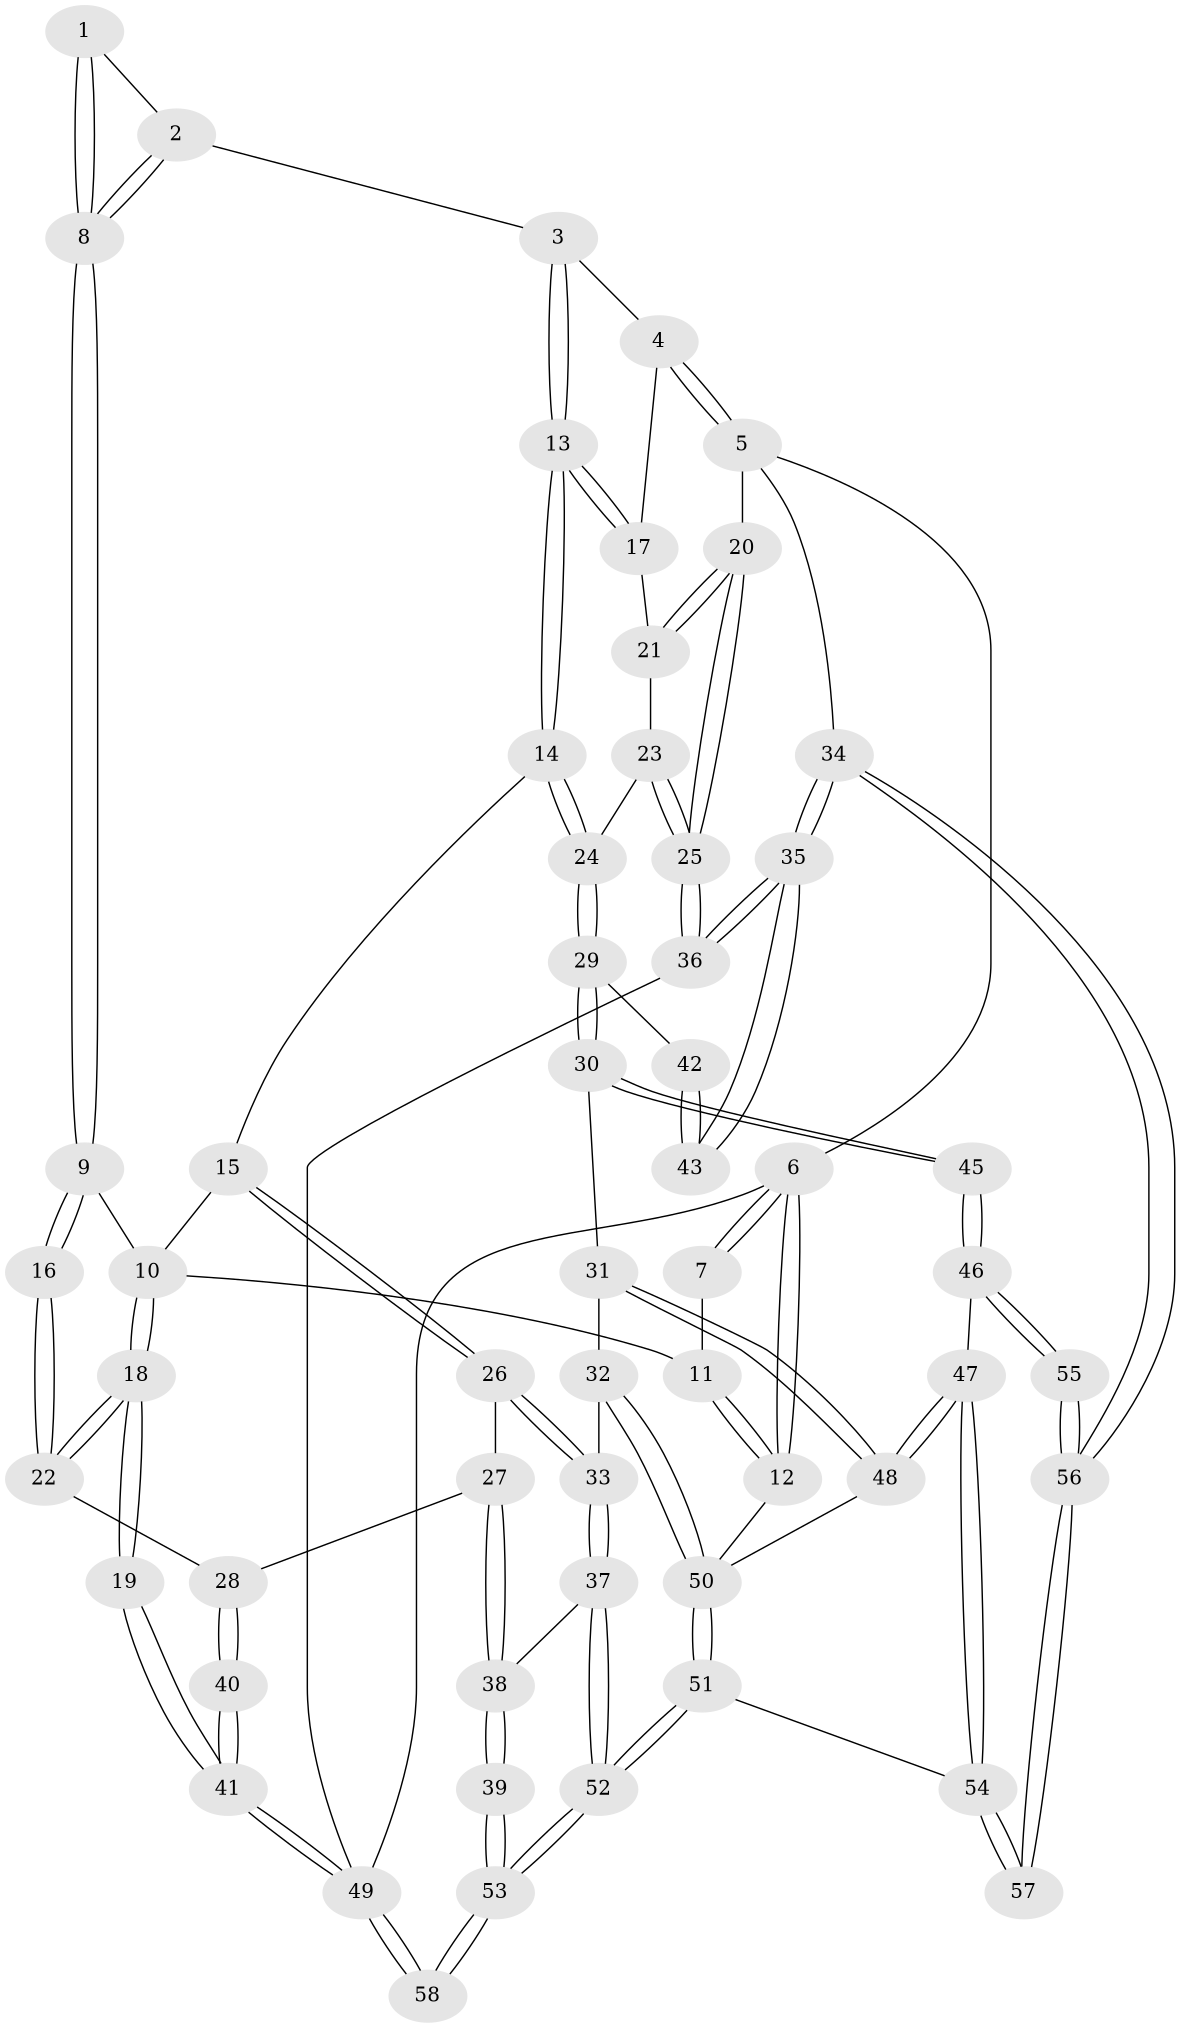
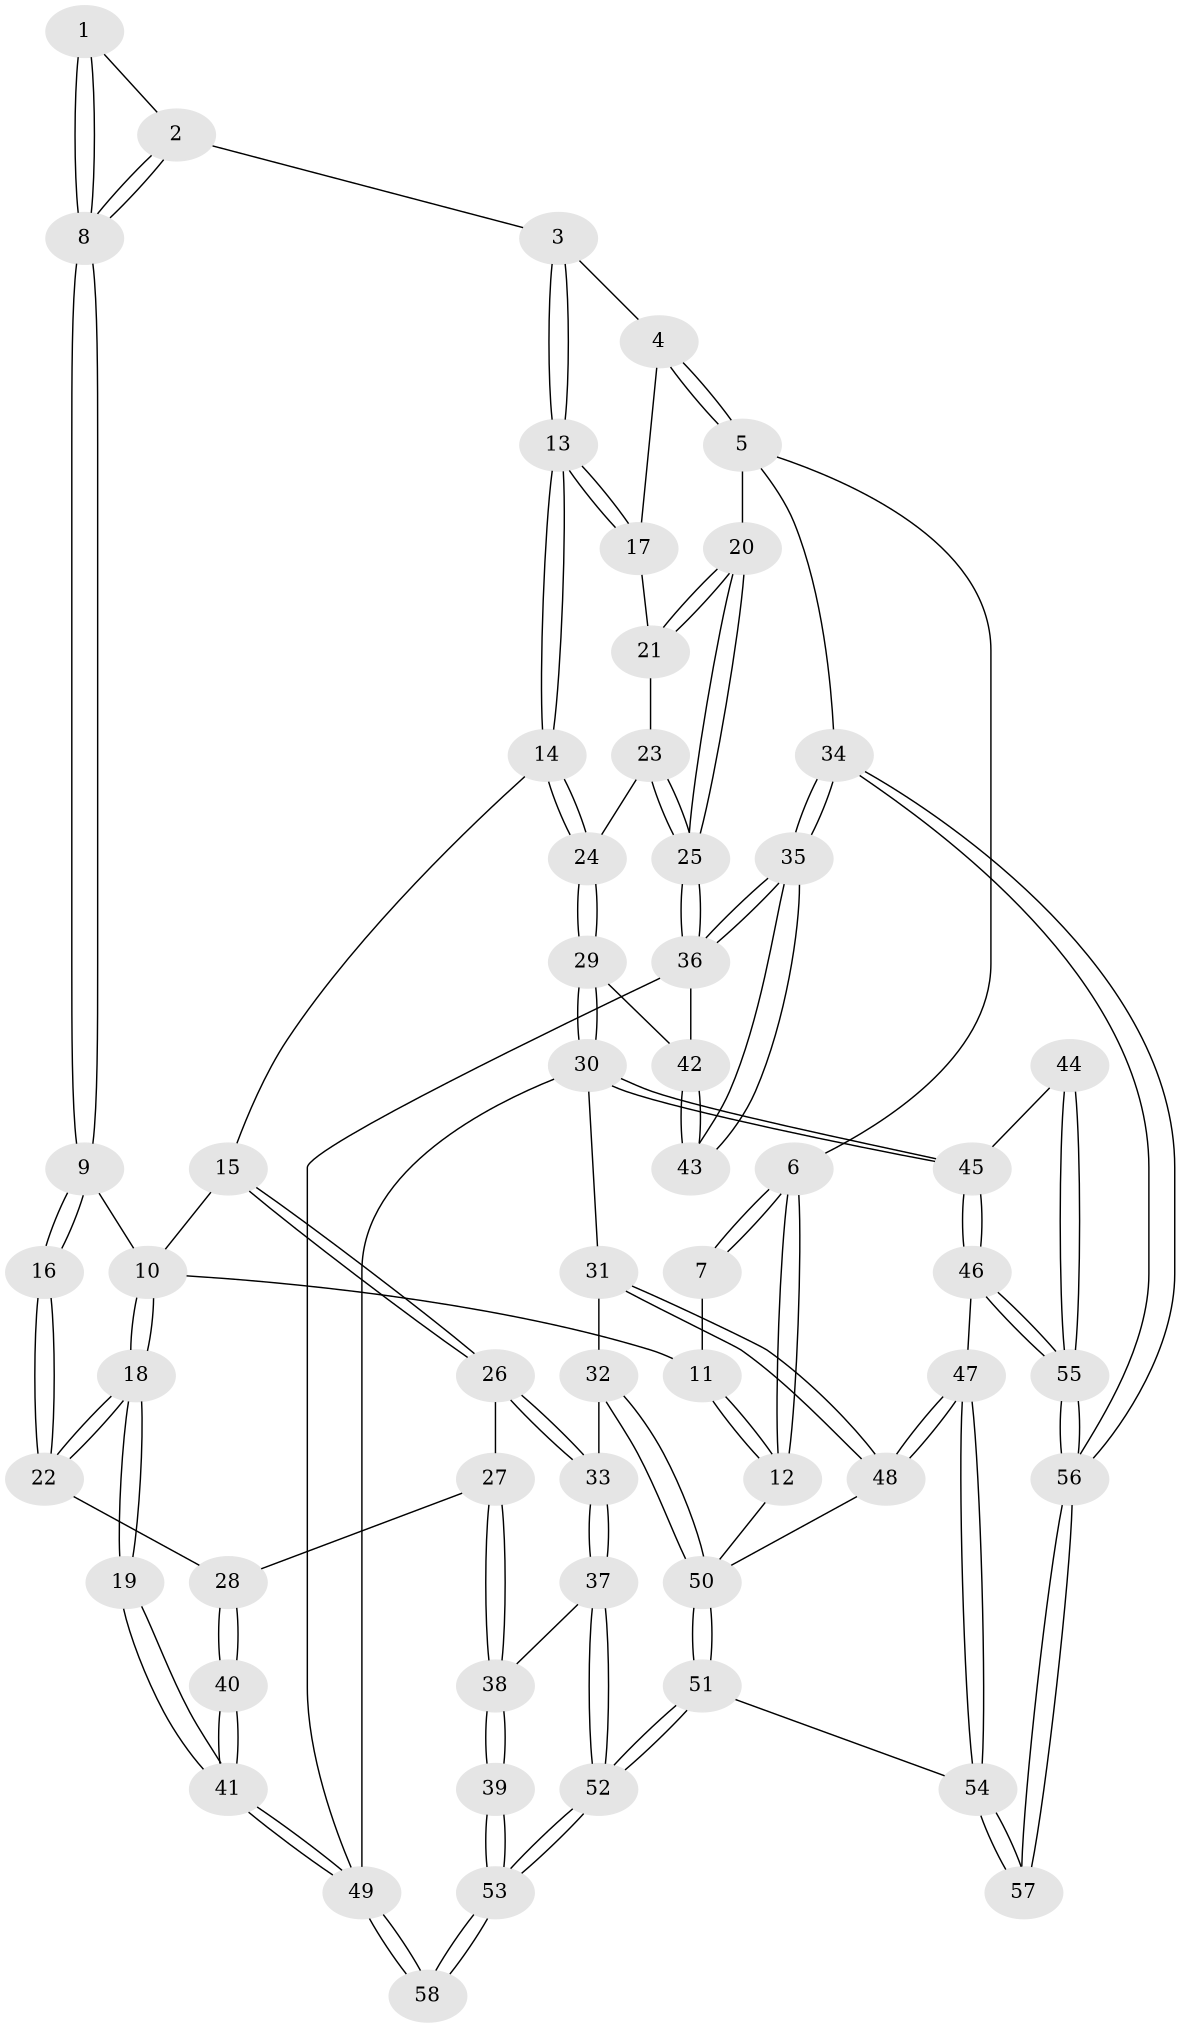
edge "36" -- "42": added
node "44": added
edge "6" -- "49": now "30" -- "49"
